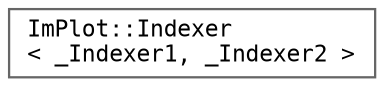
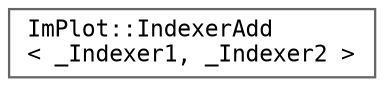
node "ImPlot::Indexer < _Indexer1, _Indexer2 >": label "ImPlot::Indexer < _Indexer1, _Indexer2 >" -> "ImPlot::IndexerAdd < _Indexer1, _Indexer2 >"
